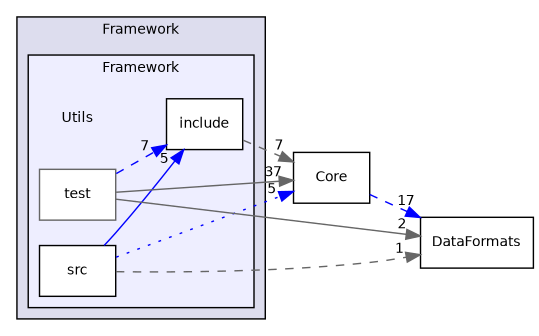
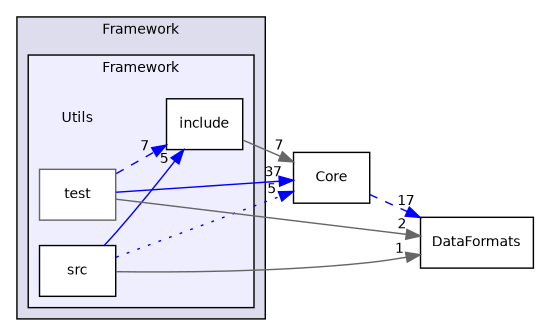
edge "include" -> "Core": style dashed -> solid
edge "test" -> "Core": color gray40 -> blue
edge "src" -> "DataFormats": style dashed -> solid
